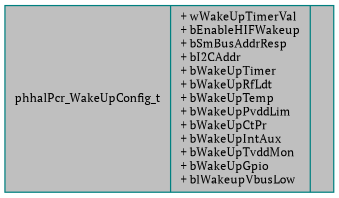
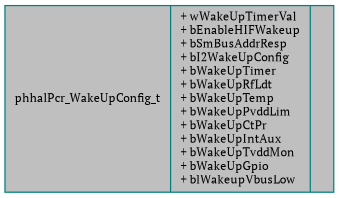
node "phhalPcr_WakeUpConfig_t": text "+ bI2CAddr" -> "+ bI2WakeUpConfig"
